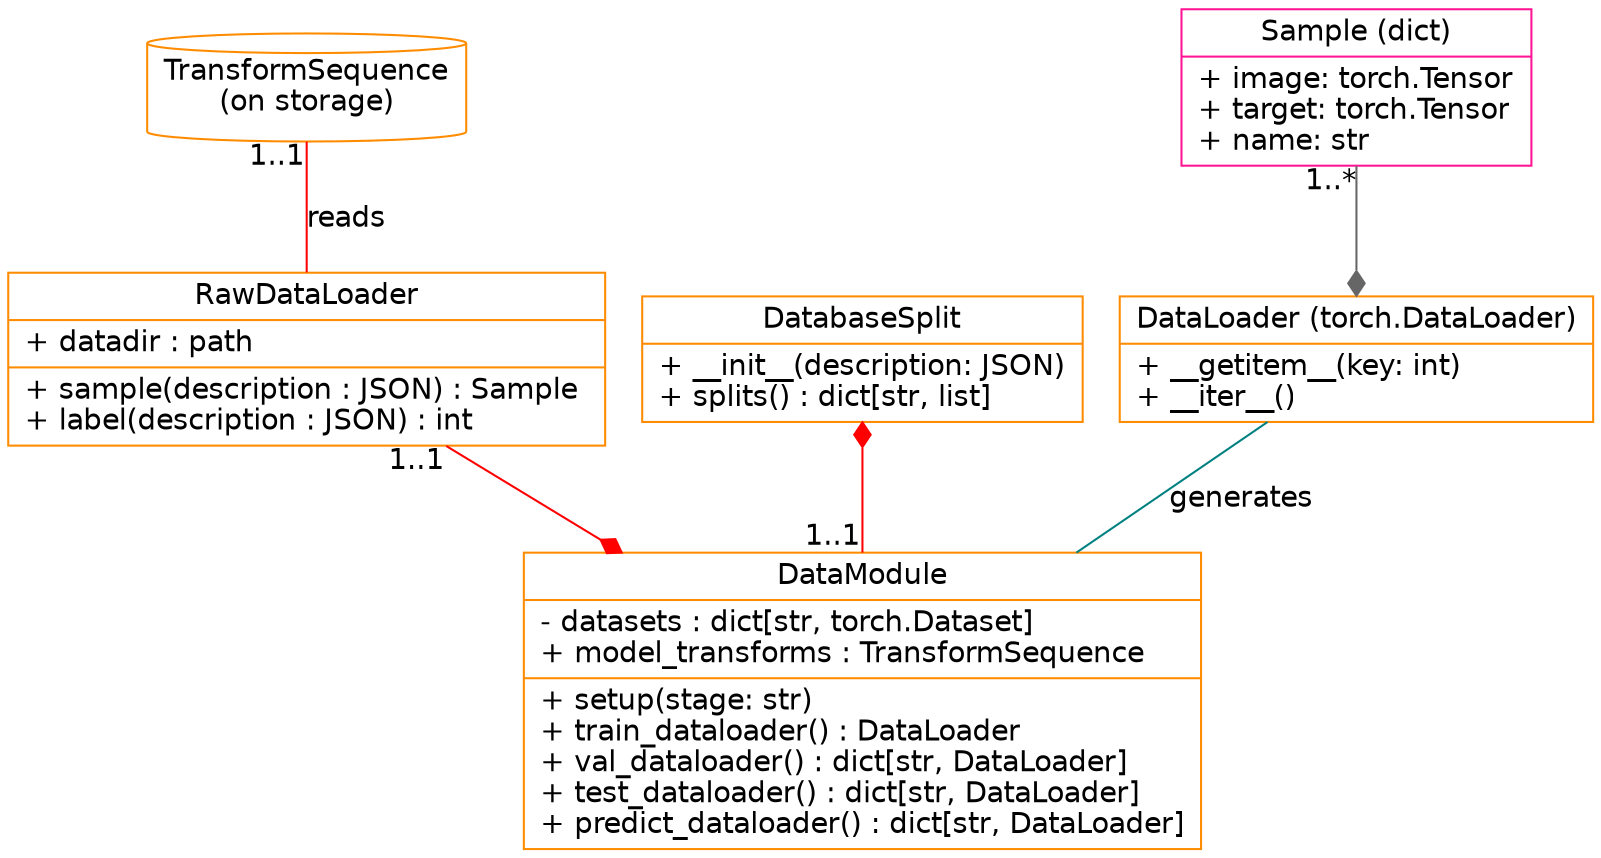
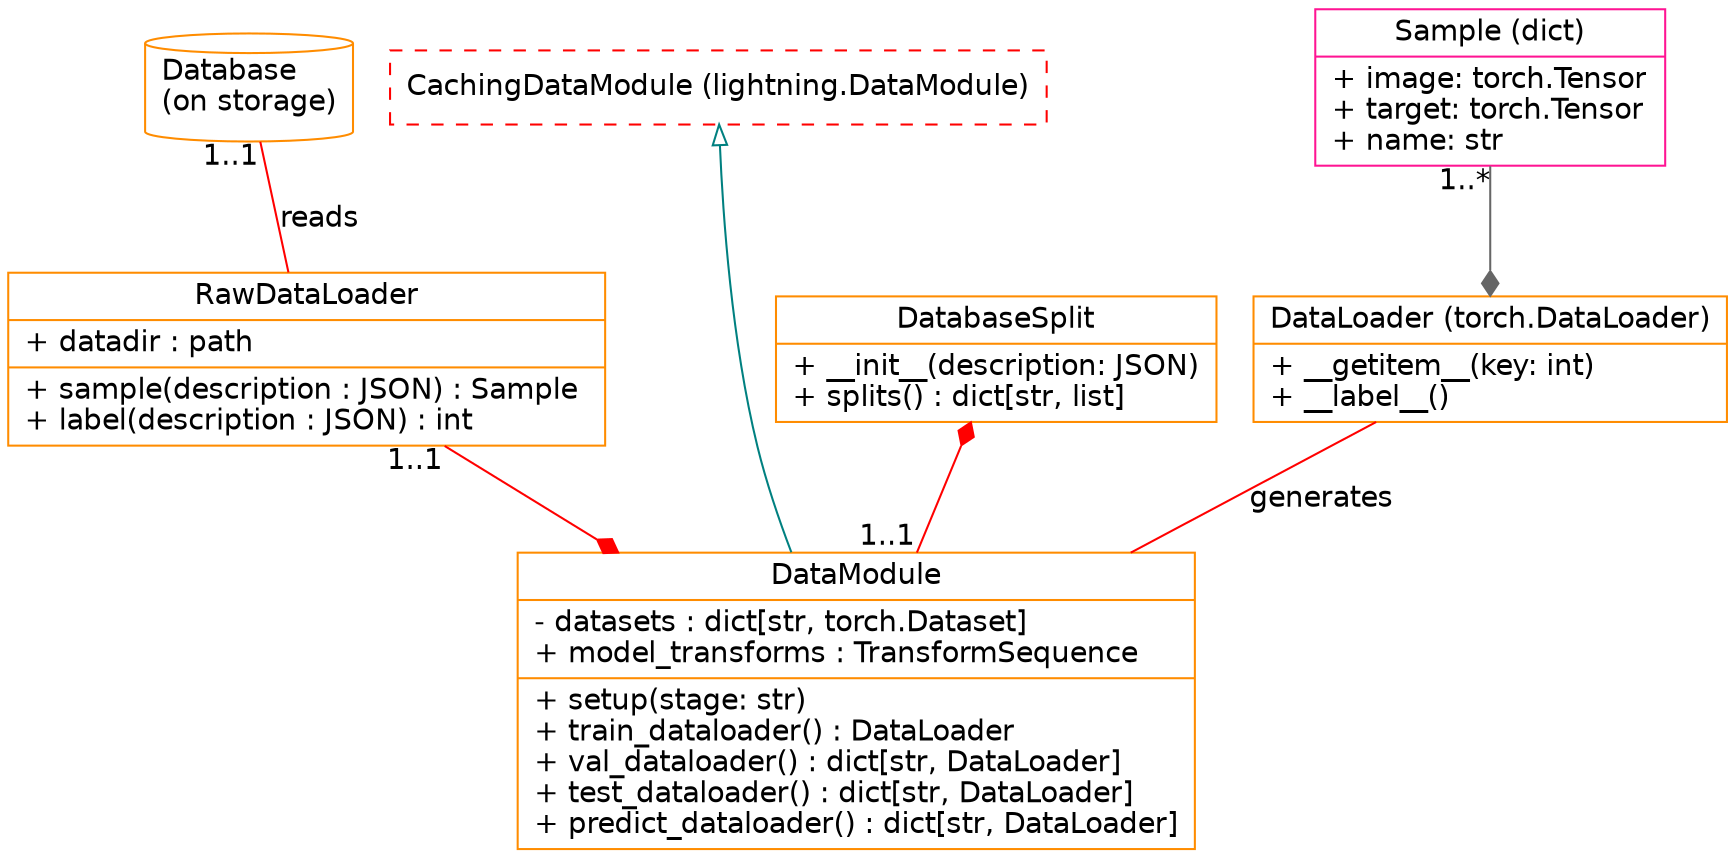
node "TransformSequence (on storage)": label "TransformSequence (on storage)" -> "Database (on storage)"
node "CachingDataModule (lightning.DataModule)": added
node "DataLoader (torch.DataLoader)": text "+ __iter__()" -> "+ __label__()"
edge "DataLoader (torch.DataLoader)" -- "DataModule": color teal -> red
